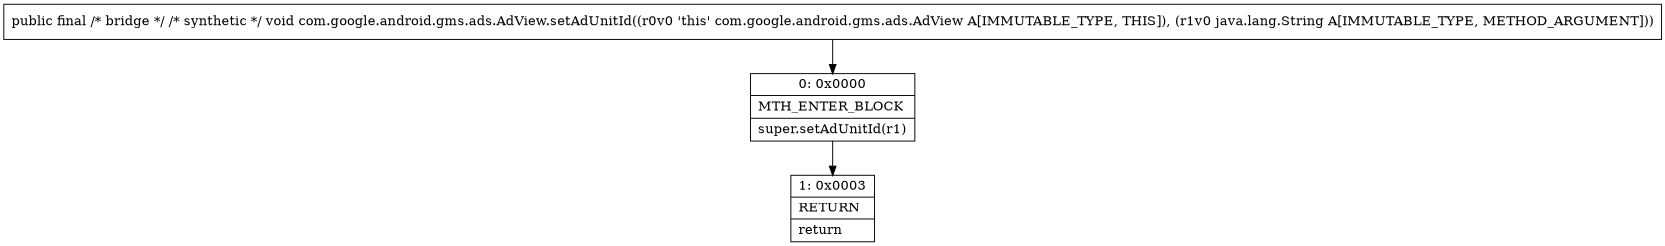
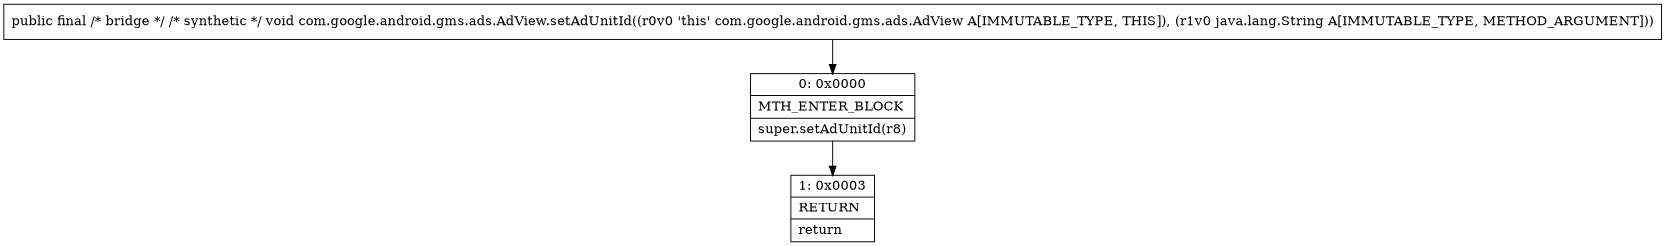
node "0: 0x0000": text "super.setAdUnitId(r1)" -> "super.setAdUnitId(r8)"
